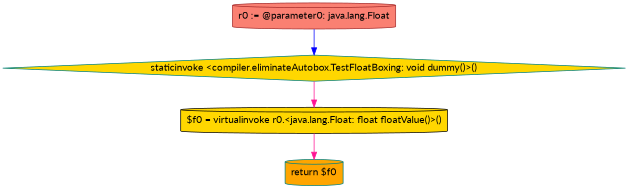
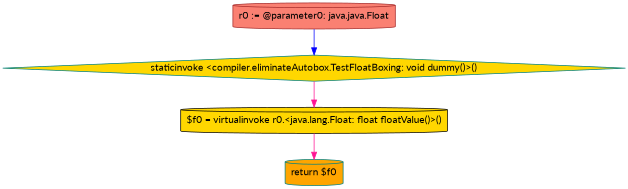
node "r0 := @parameter0: java.lang.Float": label "r0 := @parameter0: java.lang.Float" -> "r0 := @parameter0: java.java.Float"
